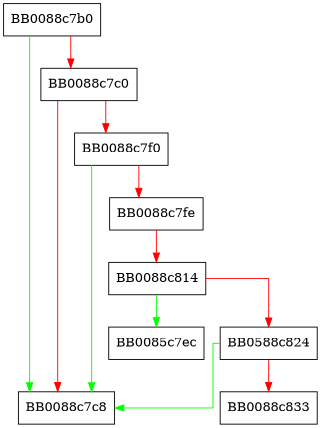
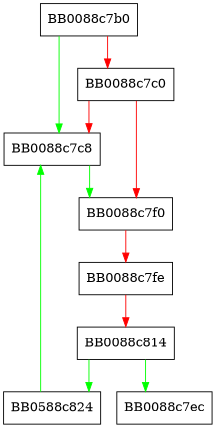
edge "BB0088c7f0" -> "BB0088c7c8": reversed
edge "BB0088c814" -> "BB0588c824": color red -> green
node "BB0085c7ec": label "BB0085c7ec" -> "BB0088c7ec"
node "BB0088c833": removed
